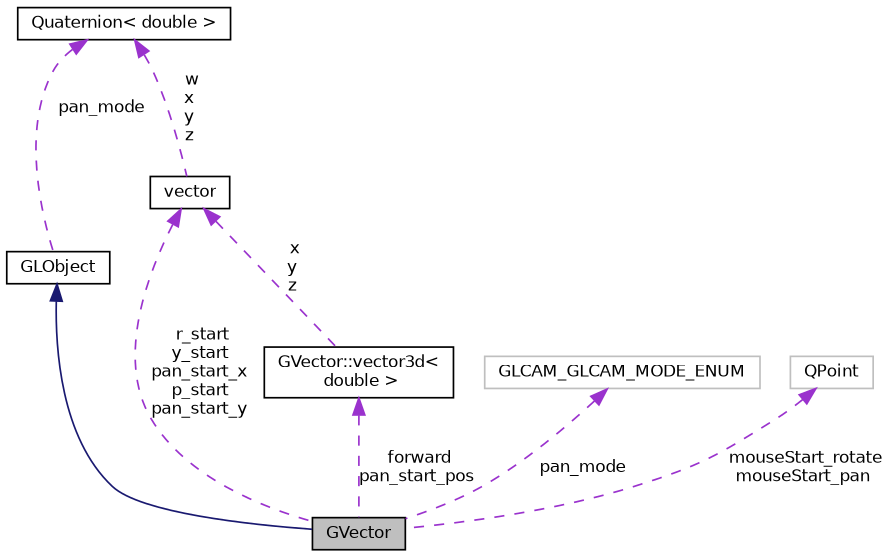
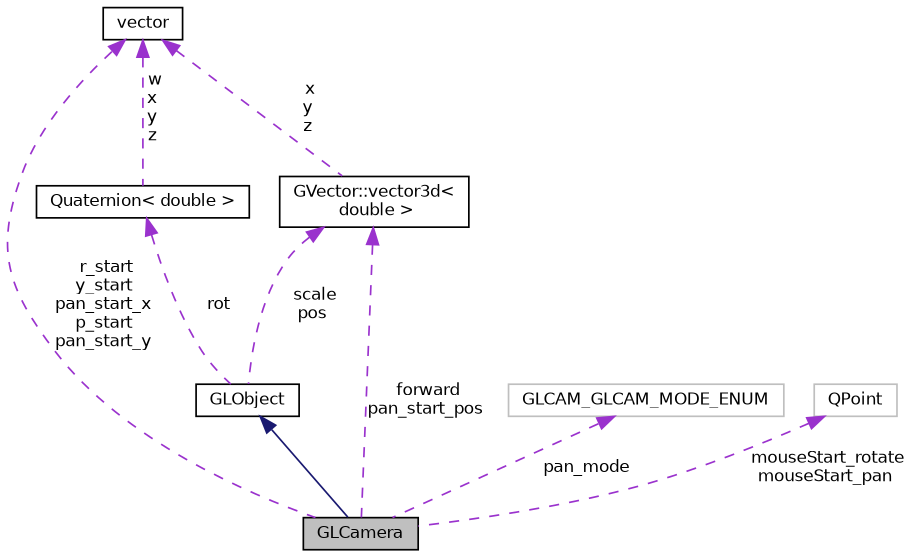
edge "GLObject" -> "Quaternion< double >": label " pan_mode" -> " rot"
edge "vector" -> "Quaternion< double >": reversed
edge "GLObject" -> "GVector::vector3d< double >": added, label "scale pos"
node "GVector": label "GVector" -> "GLCamera"
